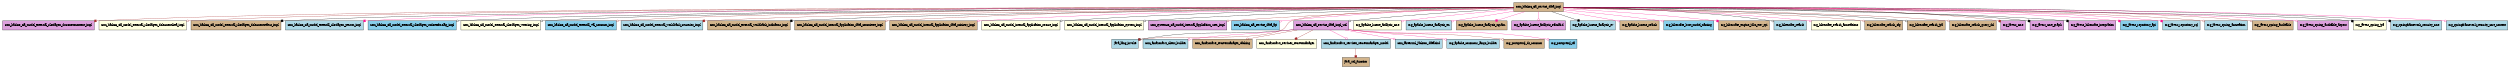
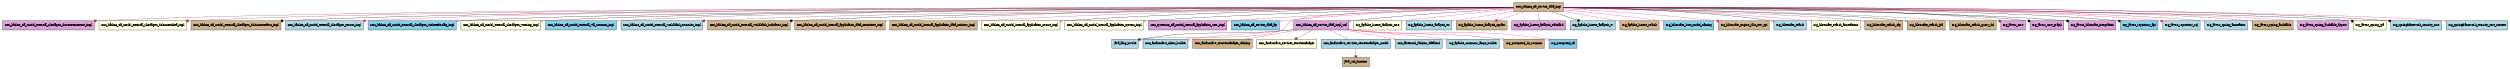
edge "com_hack23_cia_service_data_impl" -> "com_hack23_cia_model_external_riksdagen_dokumentlista_impl": arrowhead odot -> box
edge "com_hack23_cia_service_data_impl" -> "org_javers_repository_api": color deeppink -> black
